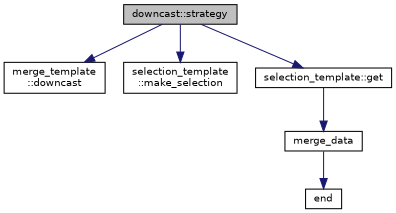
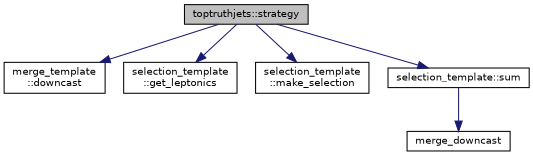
node "downcast::strategy": label "downcast::strategy" -> "toptruthjets::strategy"
node "selection_template ::get_leptonics": added
node "selection_template::get": label "selection_template::get" -> "selection_template::sum"
node "merge_data": label "merge_data" -> "merge_downcast"
node "end": removed
